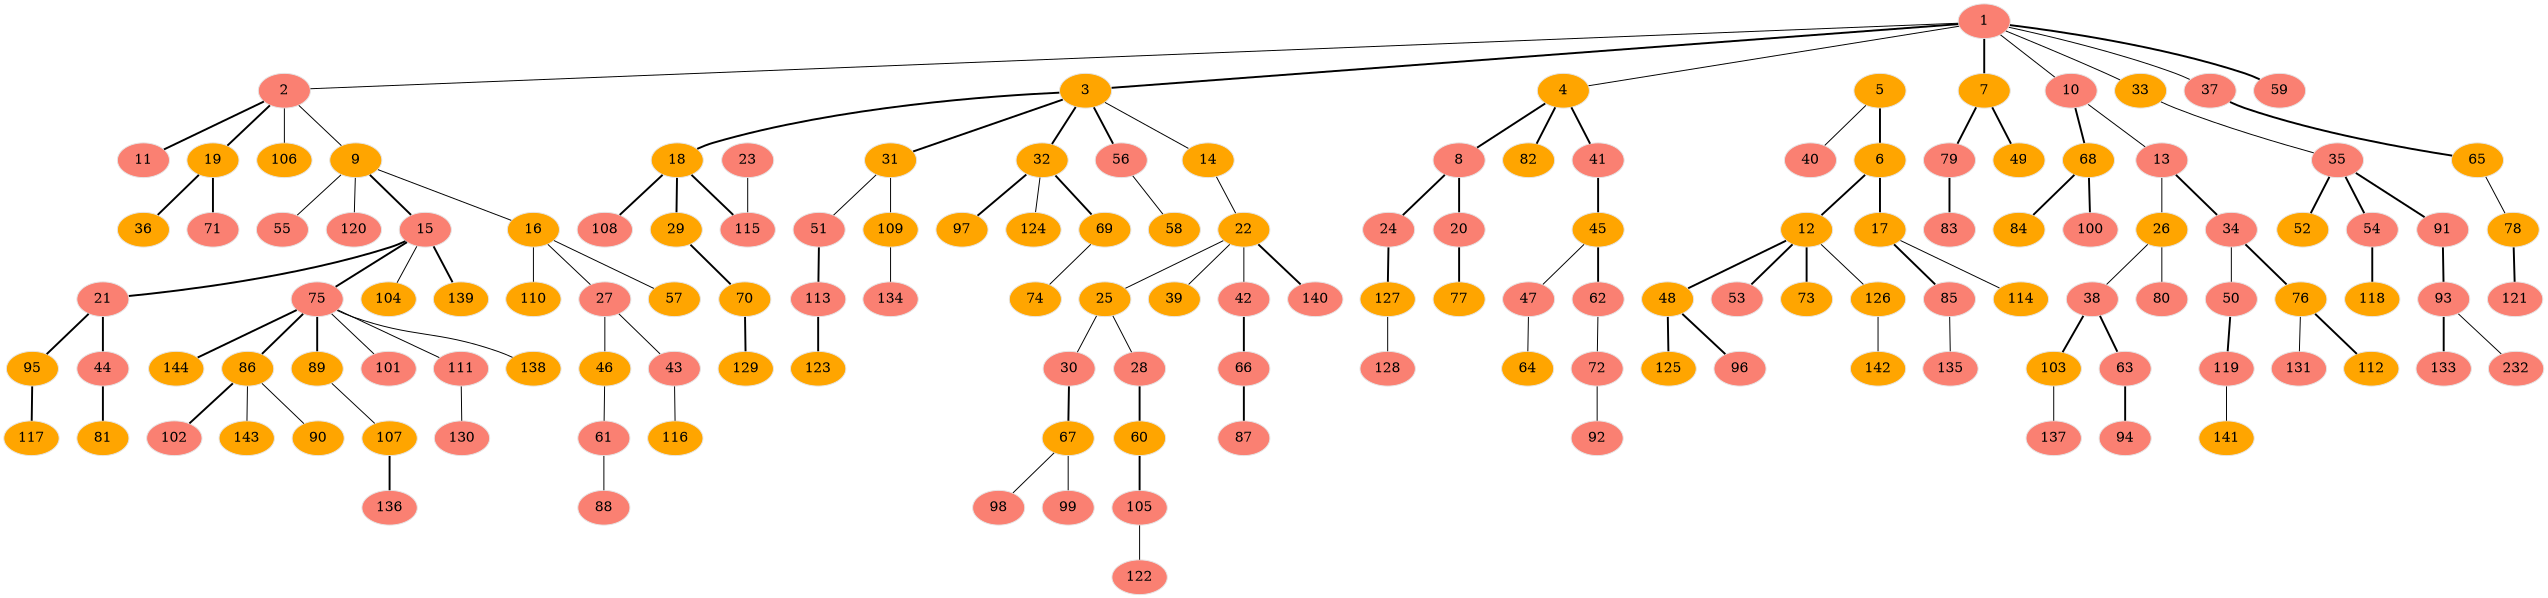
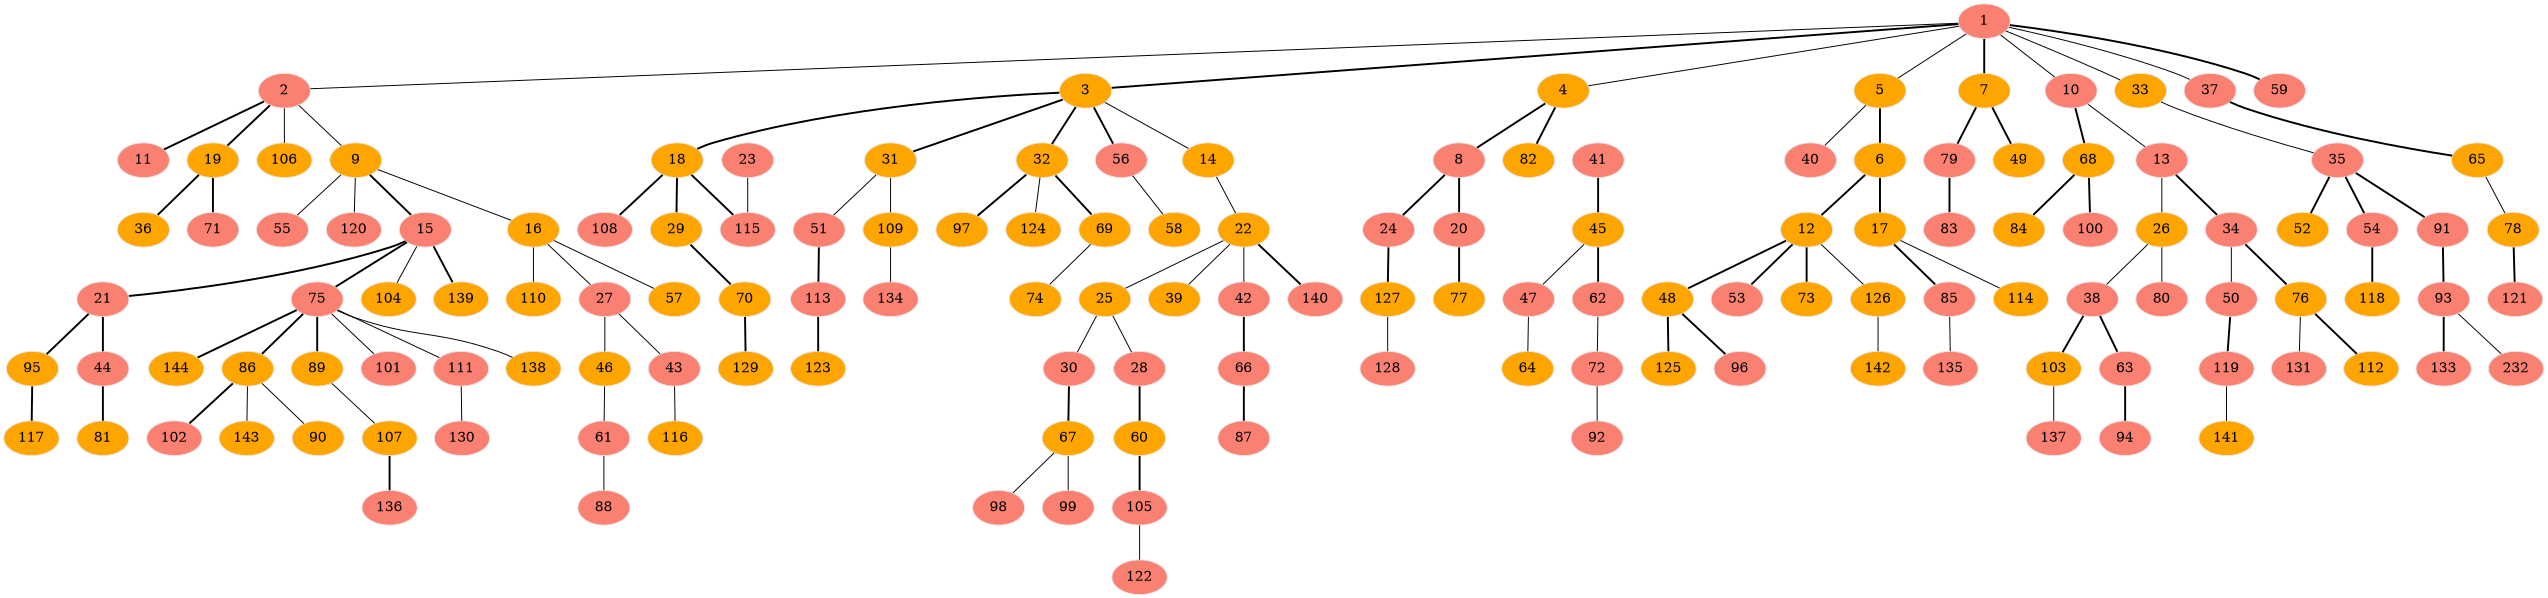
edge "1" -- "5": added
edge "4" -- "41": removed
